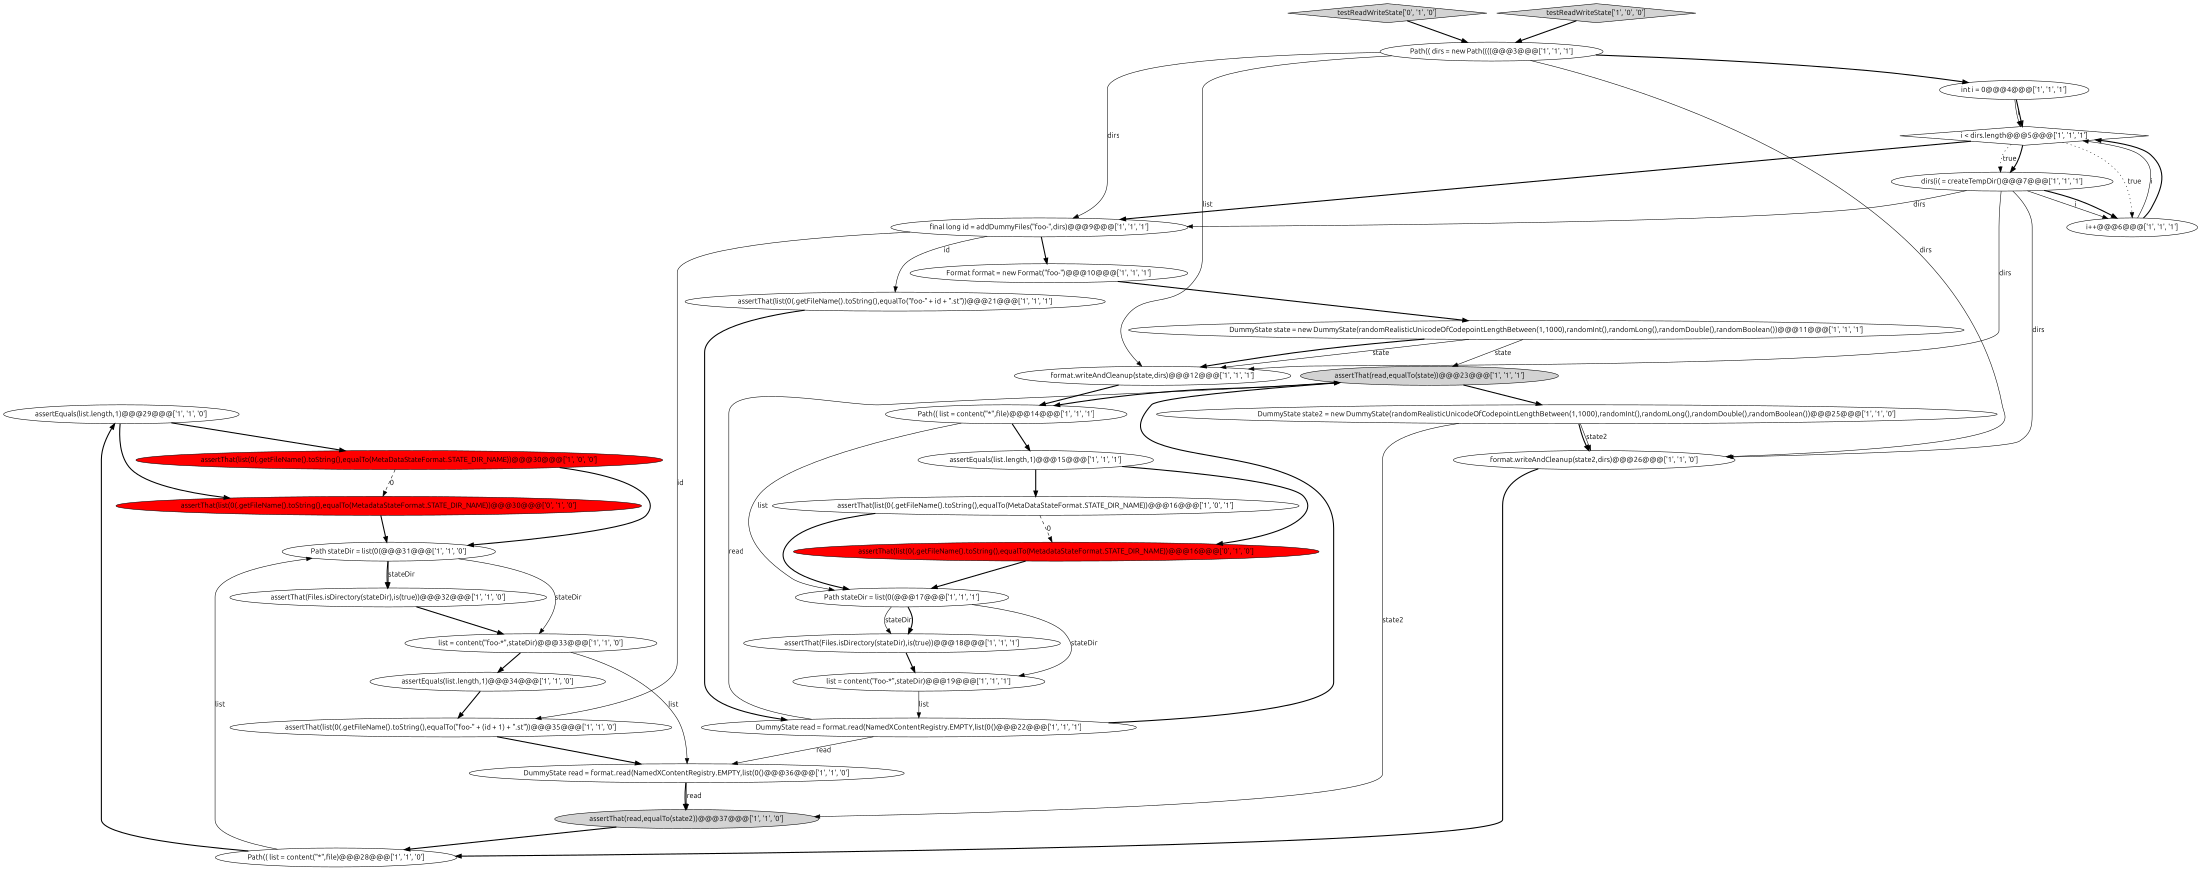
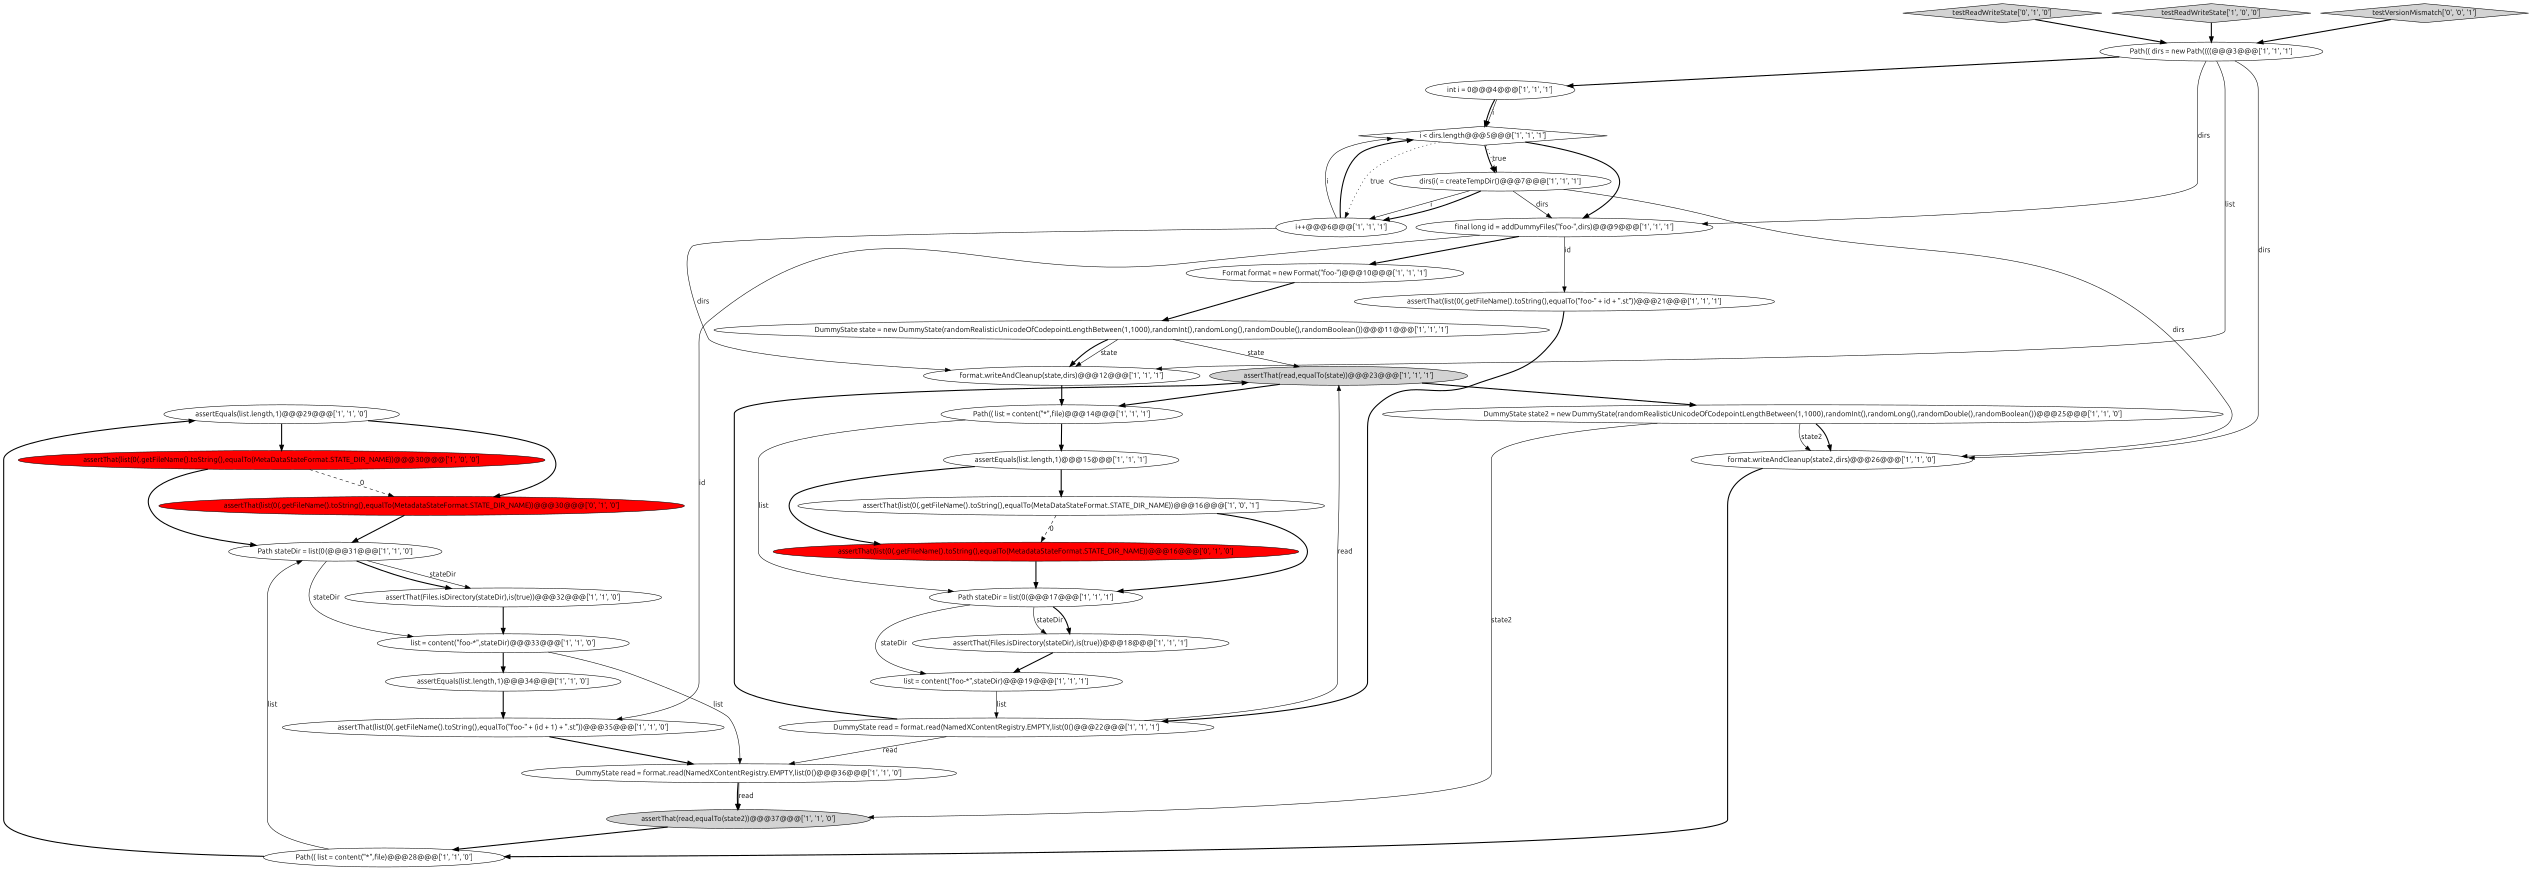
node "testVersionMismatch['0', '0', '1']": added
edge "dirs(i( = createTempDir()@@@7@@@['1', '1', '1']" -> "format.writeAndCleanup(state,dirs)@@@12@@@['1', '1', '1']": now "i++@@@6@@@['1', '1', '1']" -> "format.writeAndCleanup(state,dirs)@@@12@@@['1', '1', '1']"
